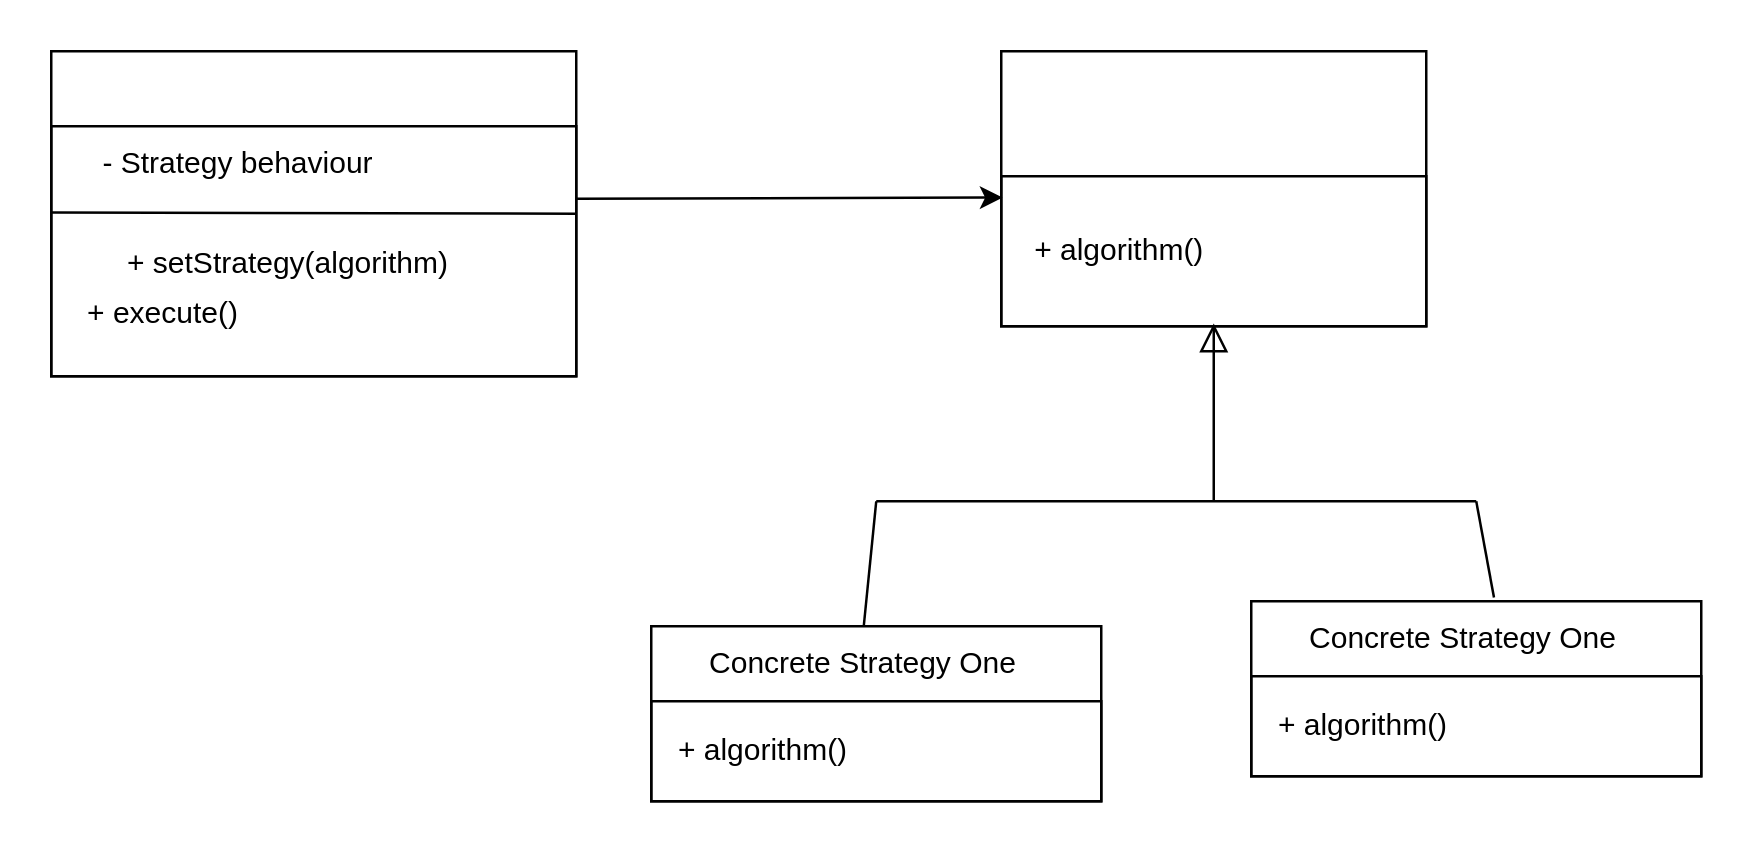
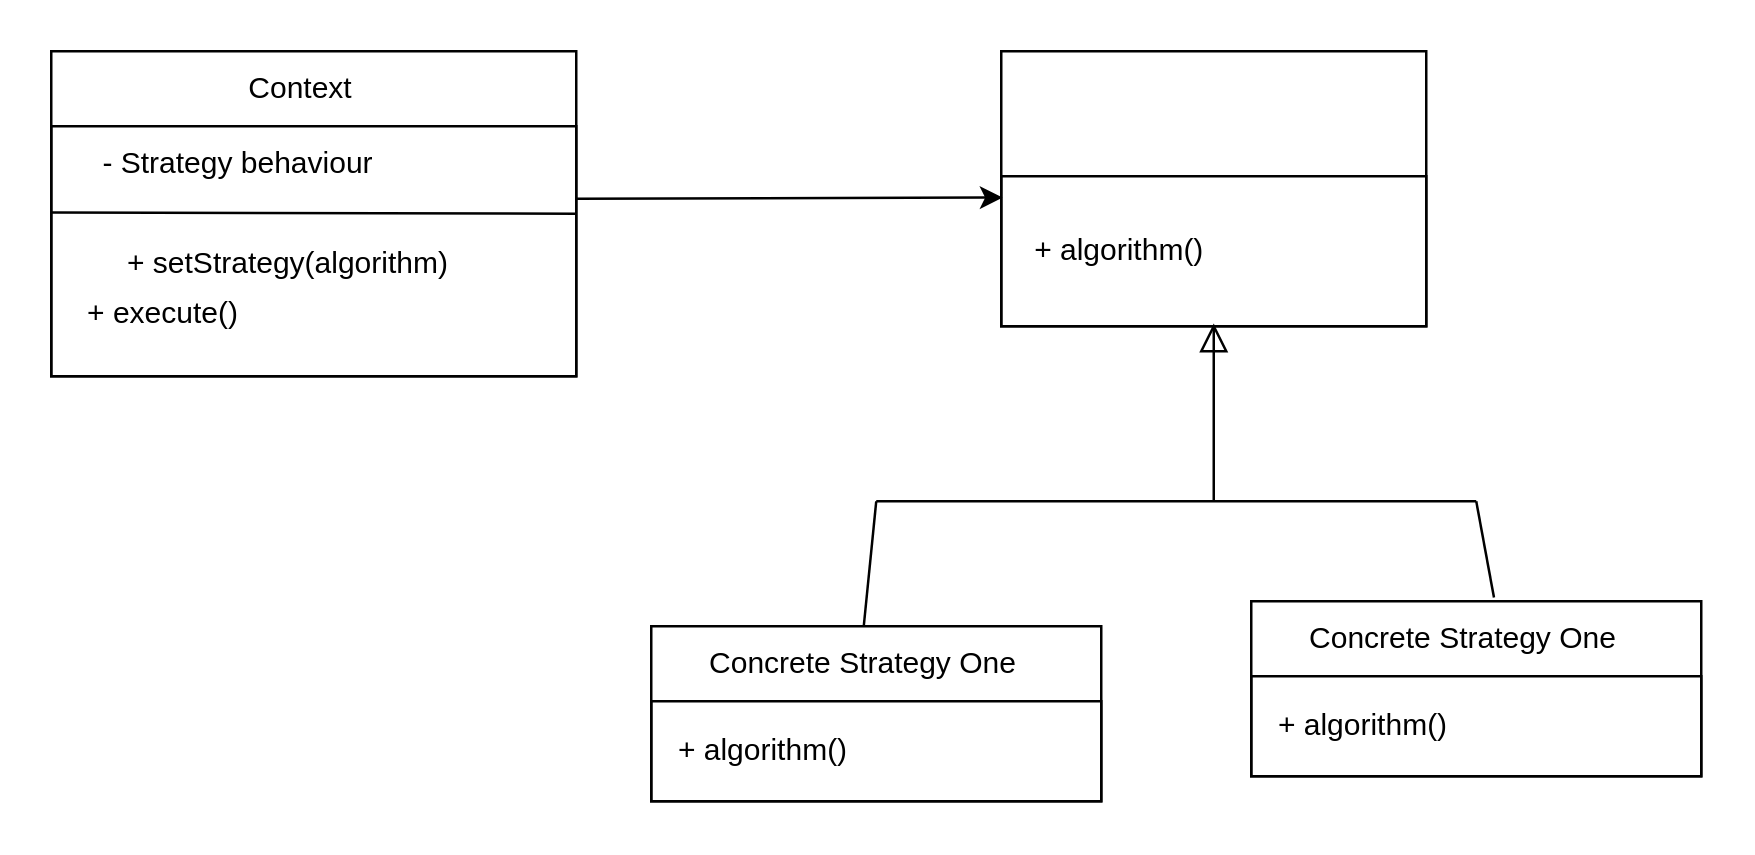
node "Context": added
